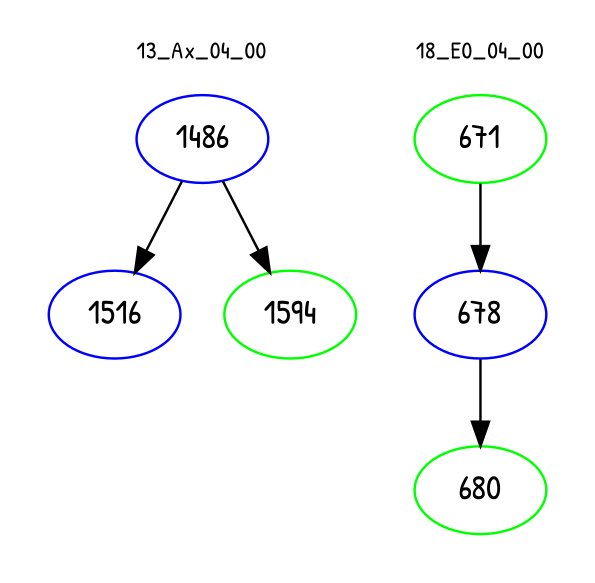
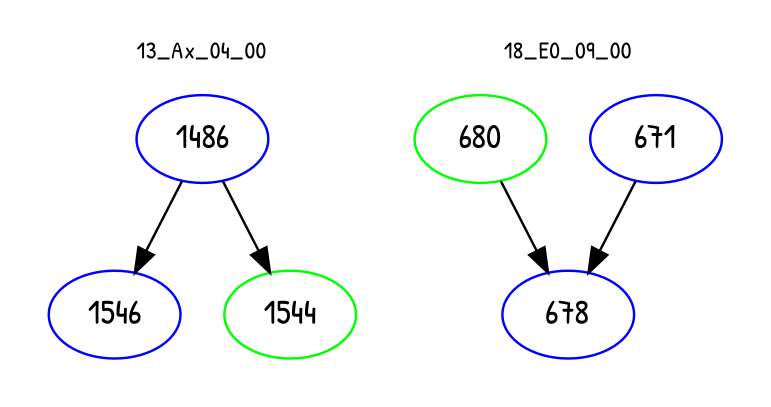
cluster "18_E0_04_00": label "18_E0_04_00" -> "18_E0_09_00"
node "671": color green -> blue
node "1516": label "1516" -> "1546"
node "1594": label "1594" -> "1544"
edge "678" -> "680": reversed
